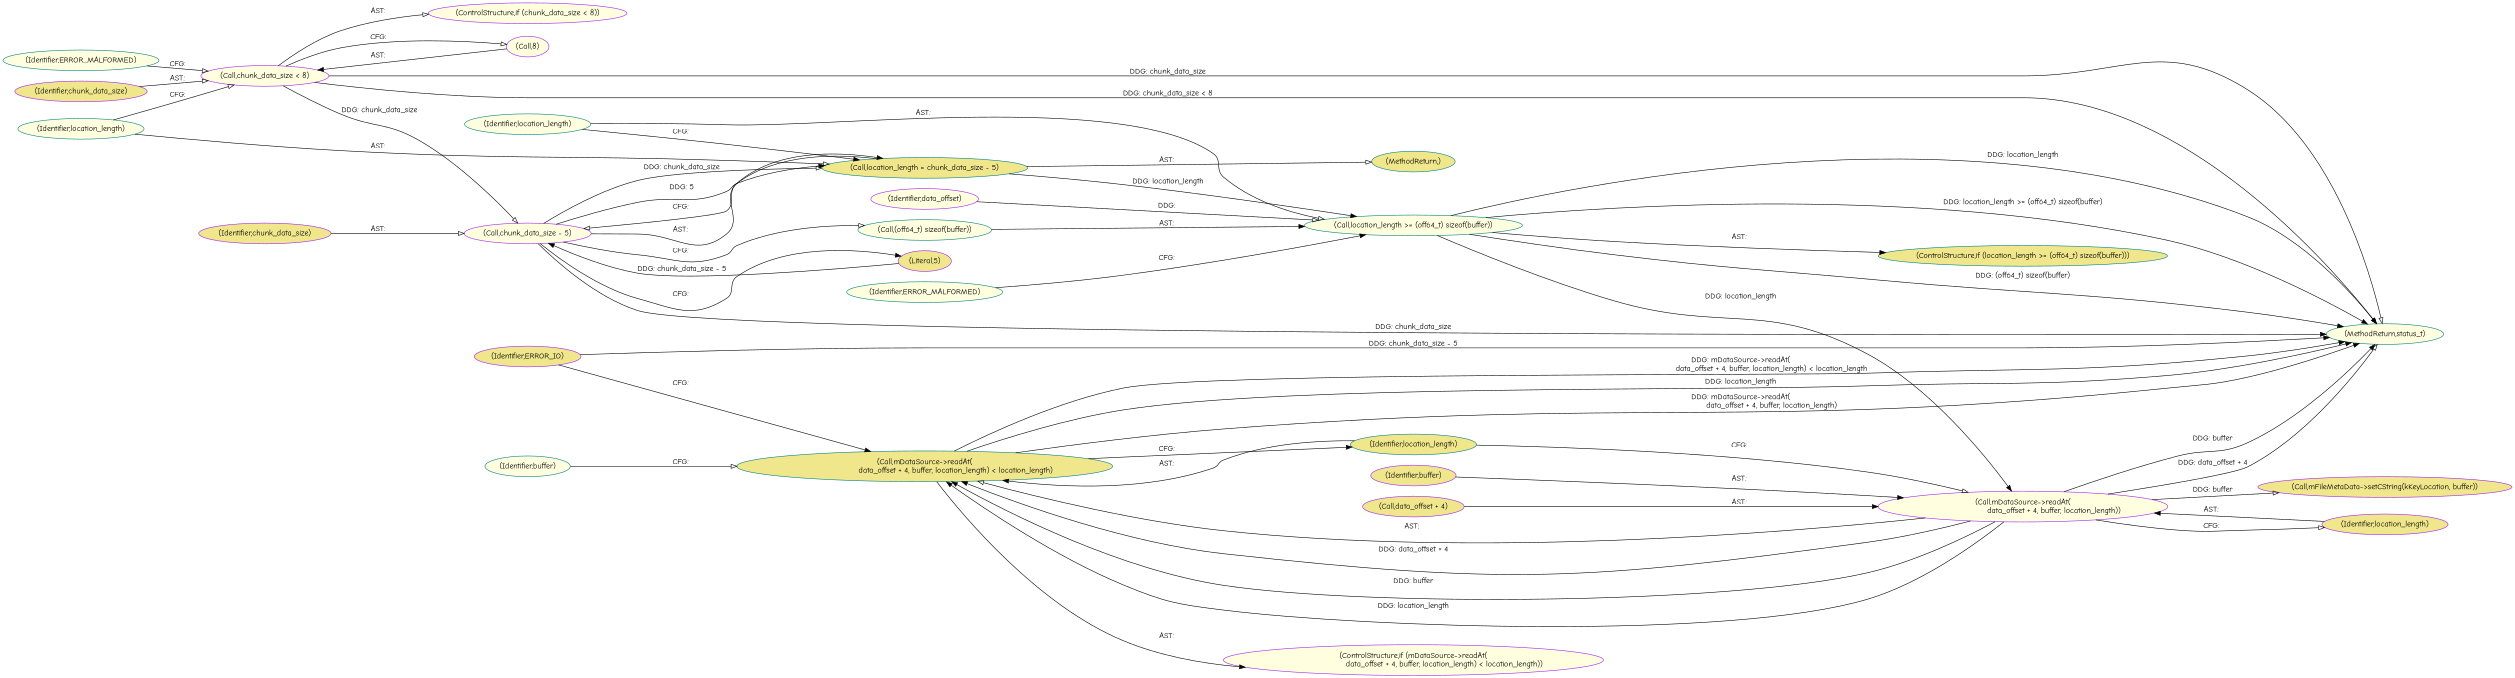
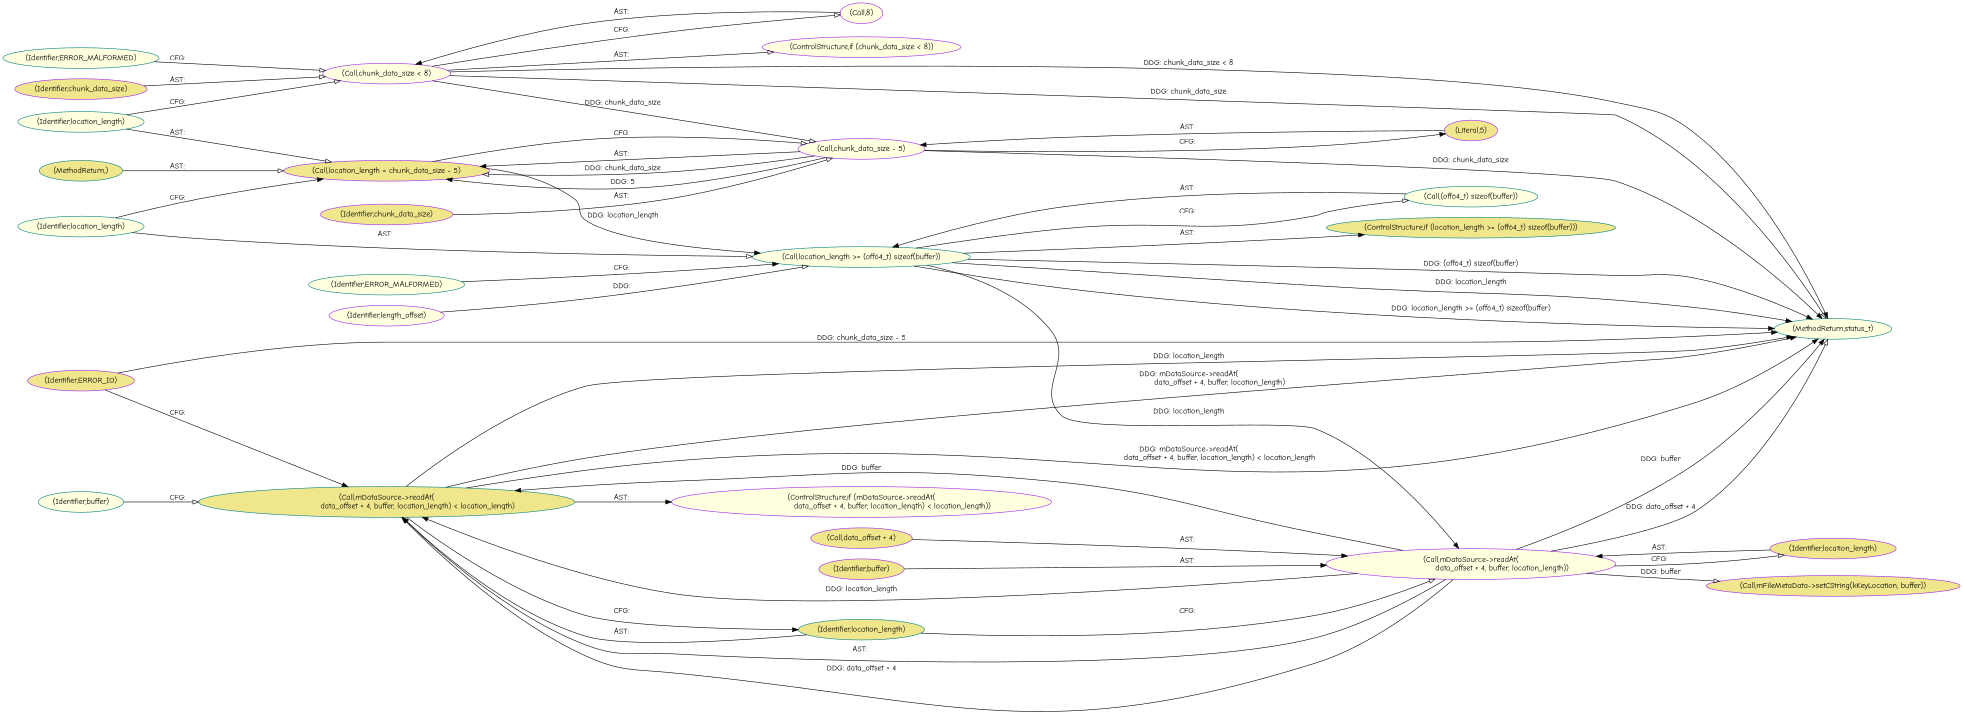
edge "(Call,location_length = chunk_data_size - 5)" -> "(MethodReturn,)": reversed
node "(Call,location_length = chunk_data_size - 5)": color teal -> purple
node "(Identifier,data_offset)": label "(Identifier,data_offset)" -> "(Identifier,length_offset)"
edge "(Call,chunk_data_size - 5)" -> "(Call,(off64_t) sizeof(buffer))": now "(Call,location_length >= (off64_t) sizeof(buffer))" -> "(Call,(off64_t) sizeof(buffer))"
edge "(Literal,5)" -> "(Call,chunk_data_size - 5)": label "DDG: chunk_data_size - 5" -> "AST: "
